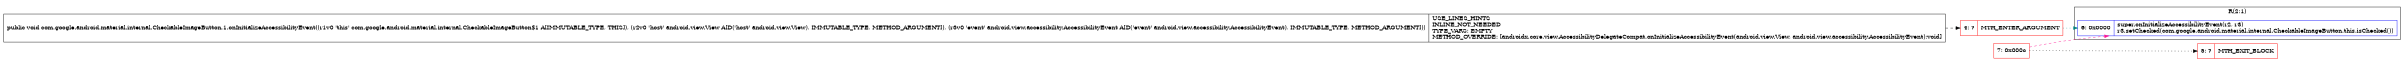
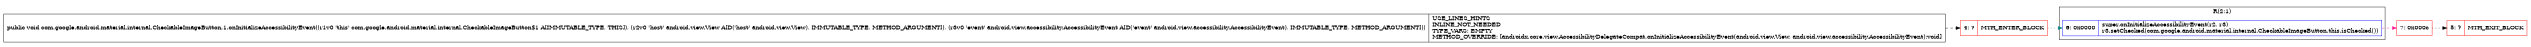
node "4: ?": text "MTH_ENTER_ARGUMENT" -> "MTH_ENTER_BLOCK"
edge "7: 0x000c" -> "6: 0x0000": reversed
